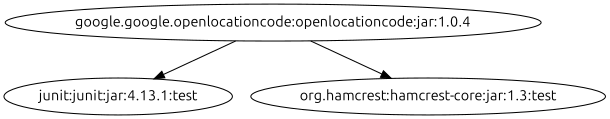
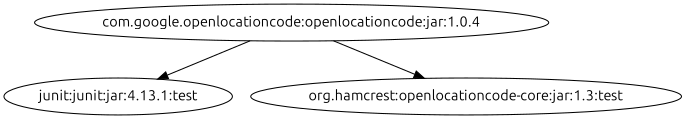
node "google.google.openlocationcode:openlocationcode:jar:1.0.4": label "google.google.openlocationcode:openlocationcode:jar:1.0.4" -> "com.google.openlocationcode:openlocationcode:jar:1.0.4"
node "org.hamcrest:hamcrest-core:jar:1.3:test": label "org.hamcrest:hamcrest-core:jar:1.3:test" -> "org.hamcrest:openlocationcode-core:jar:1.3:test"
